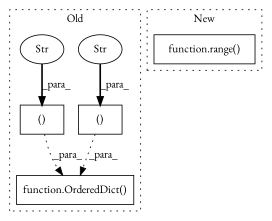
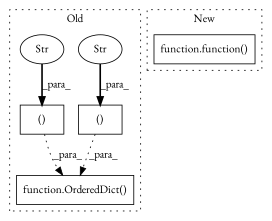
node "function.range()": label "function.range()" -> "function.function()"
